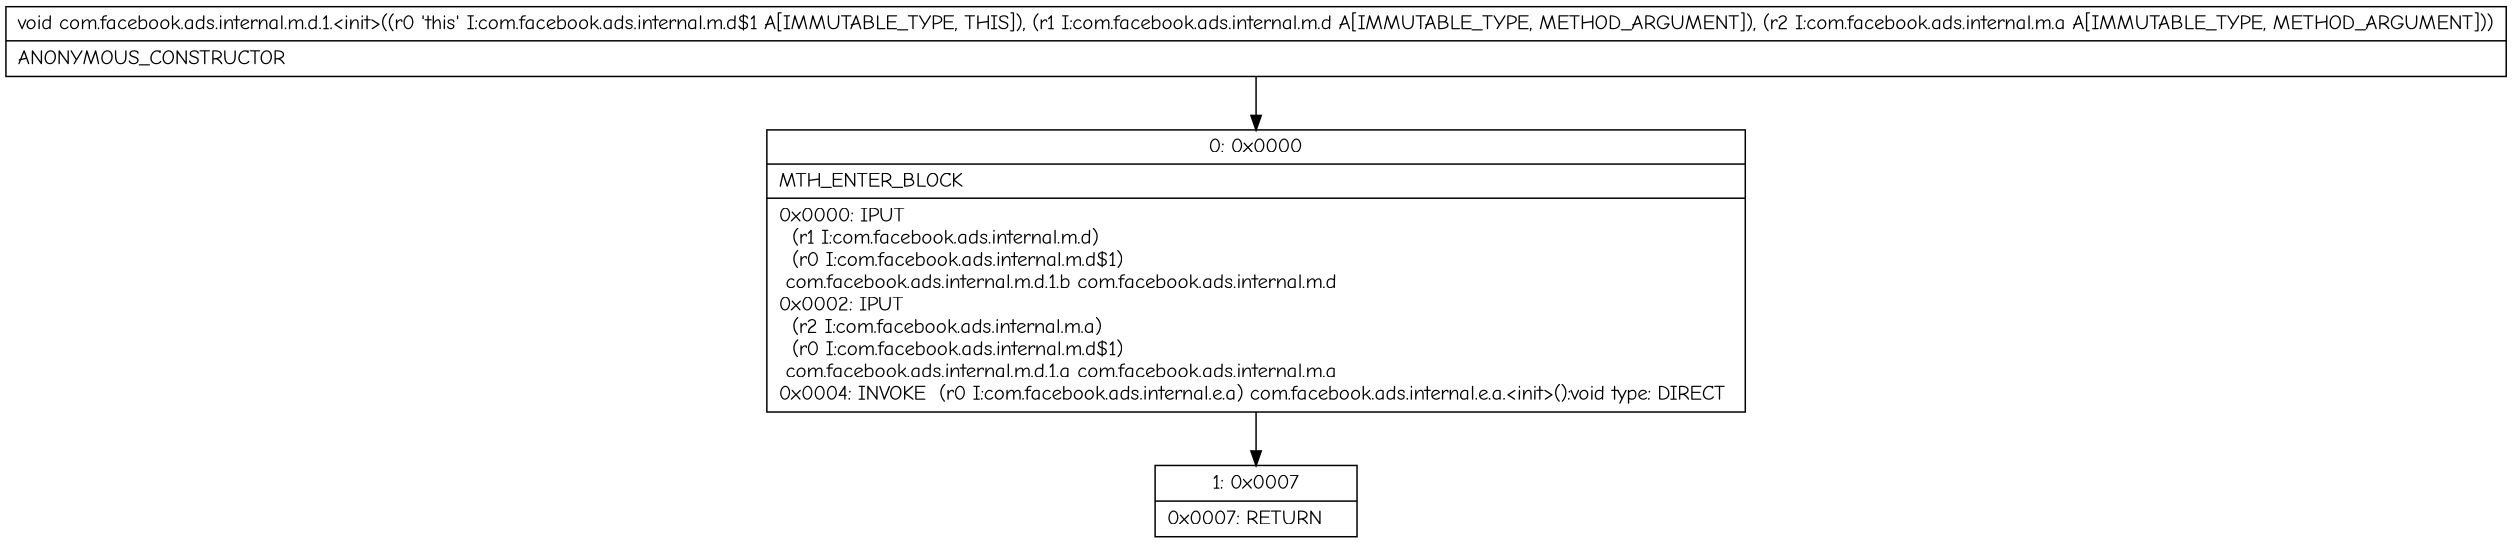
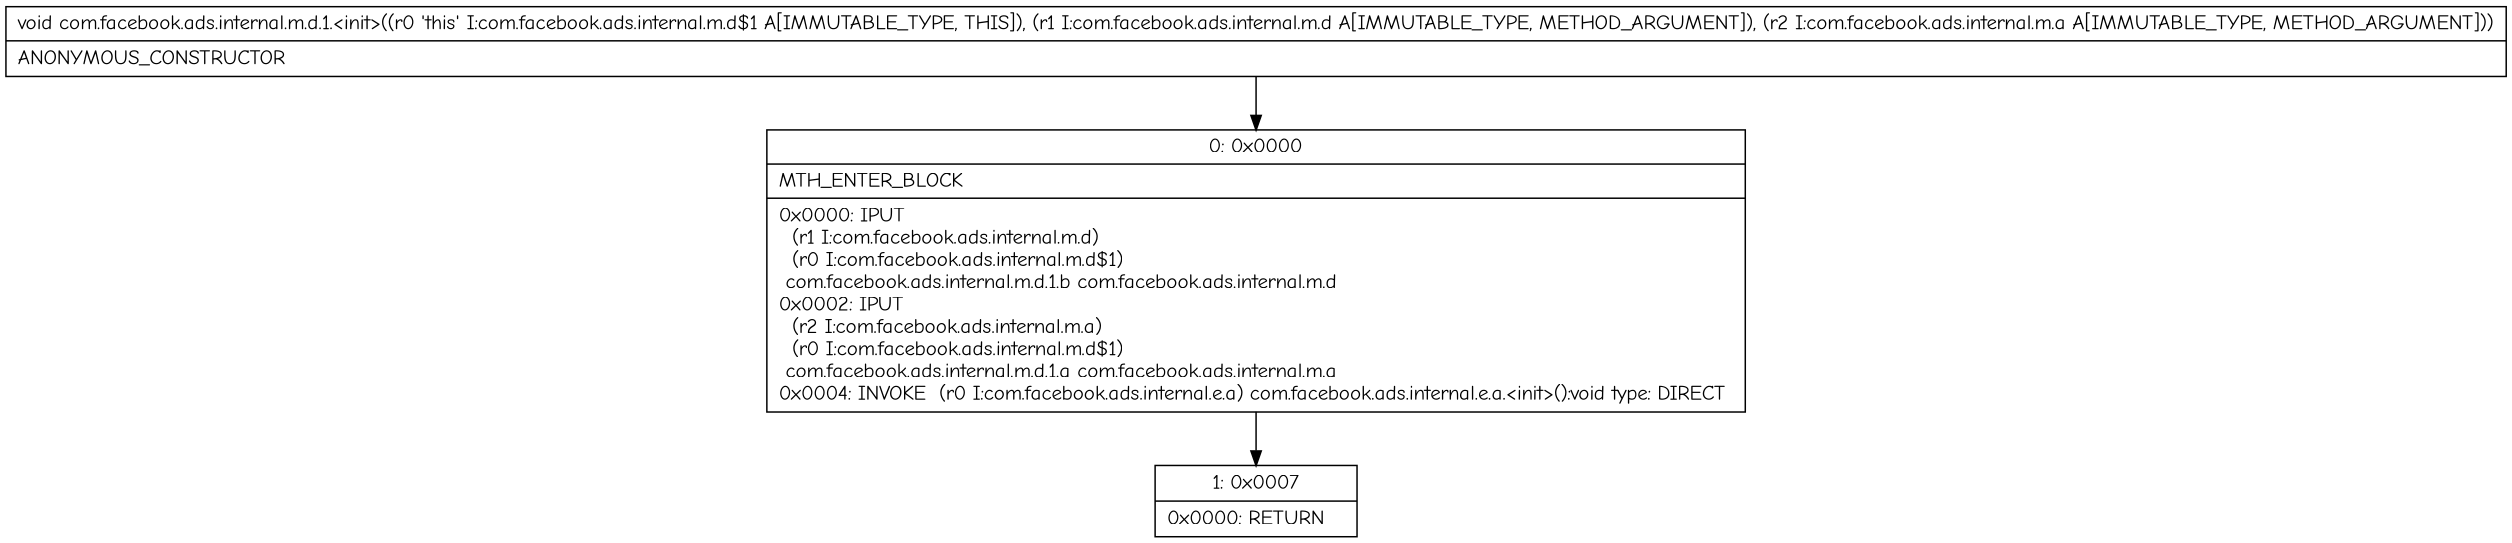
node "1: 0x0007": text "0x0007: RETURN" -> "0x0000: RETURN"
